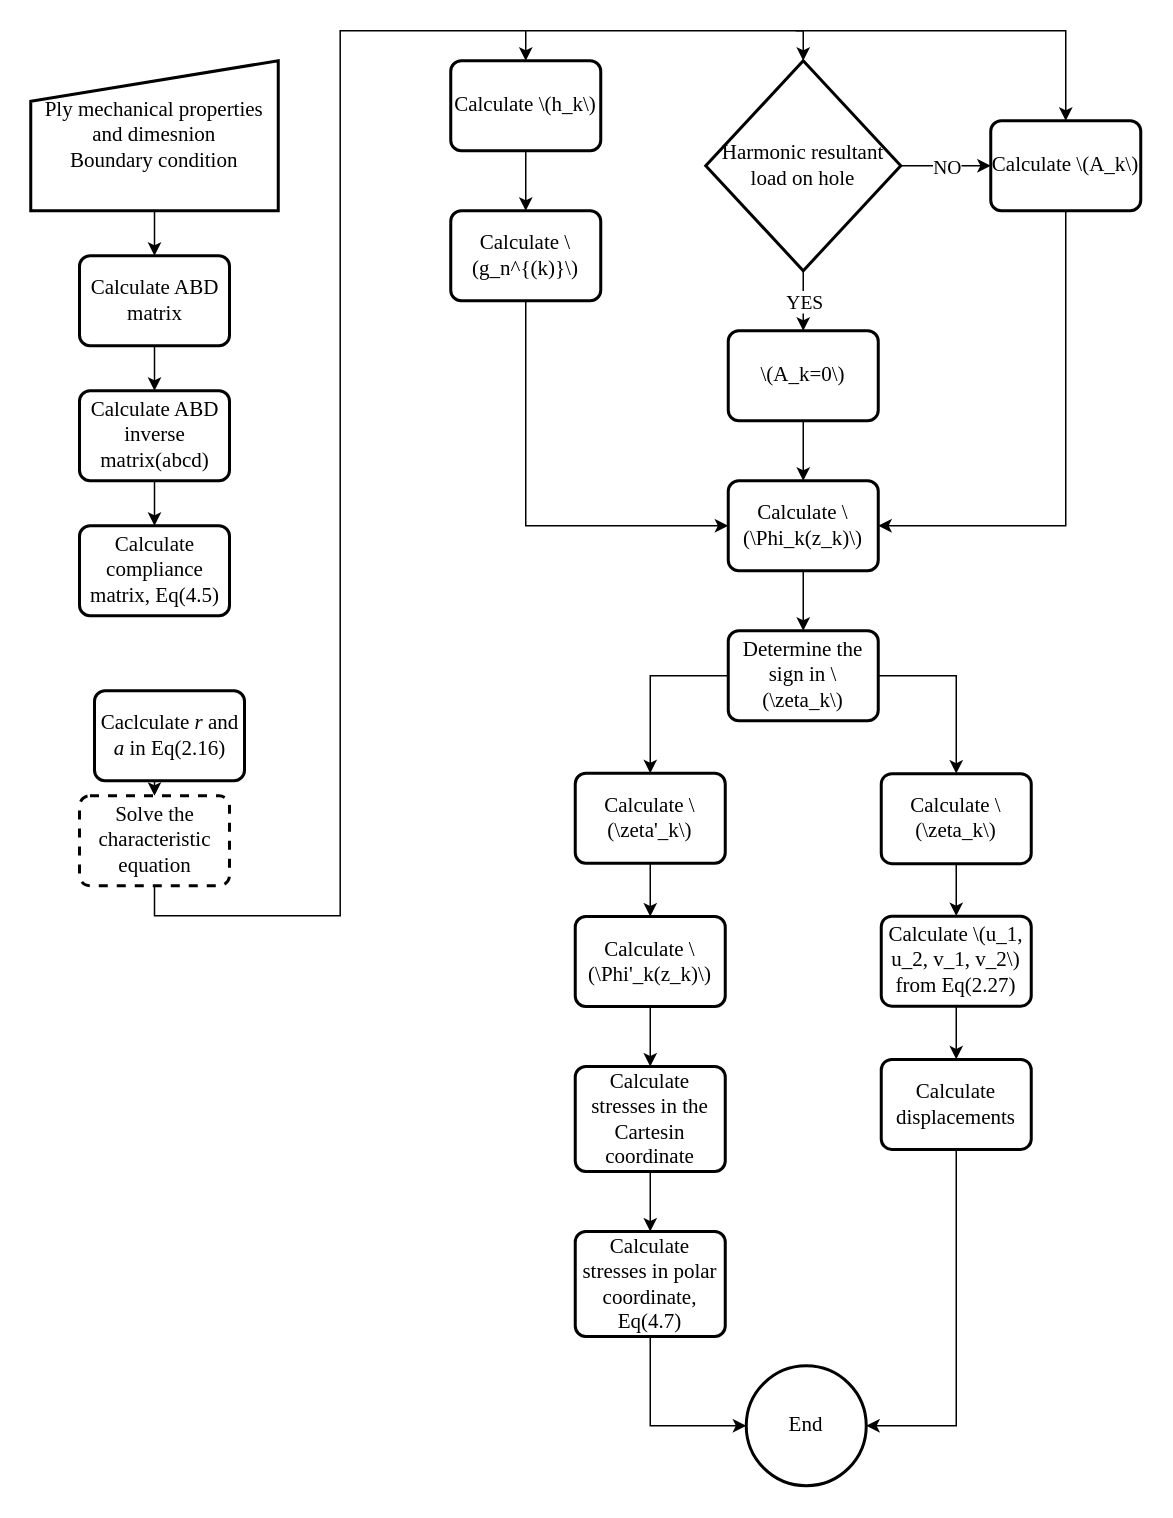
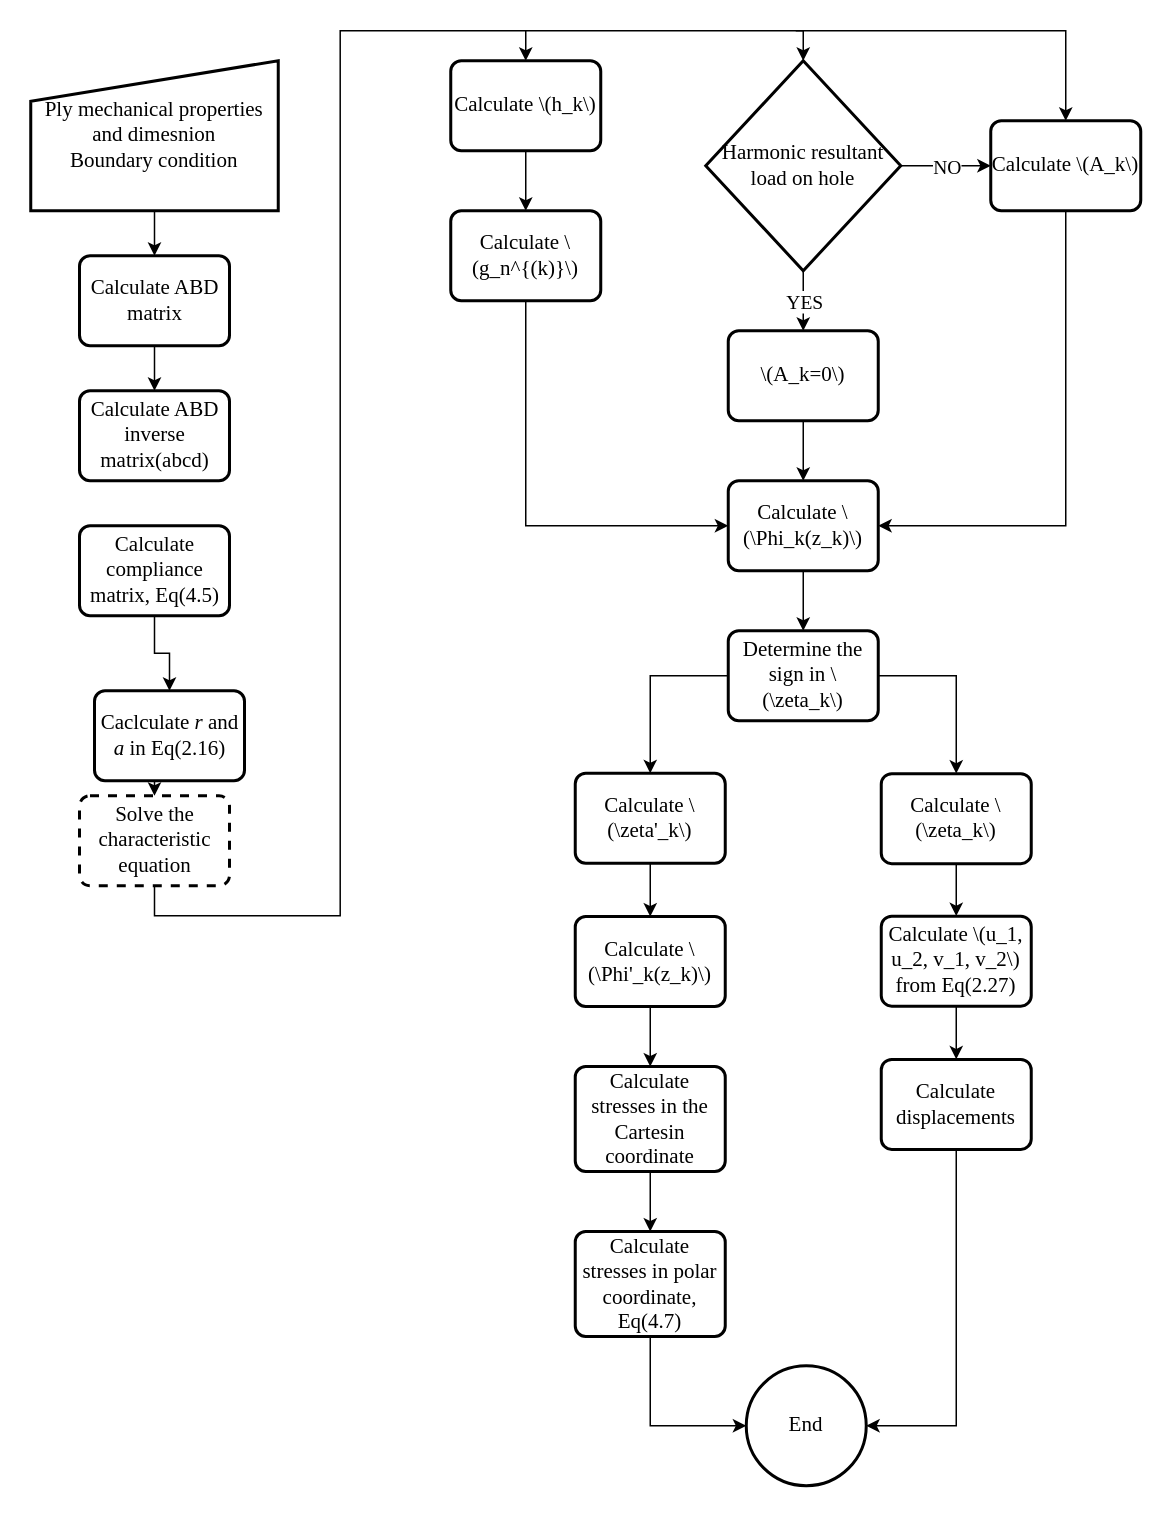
edge "Calculate ABD inverse matrix(abcd)" -> "Calculate compliance matrix, Eq(4.5)": removed
edge "Calculate compliance matrix, Eq(4.5)" -> "Caclculate r and a in Eq(2.16)": added
